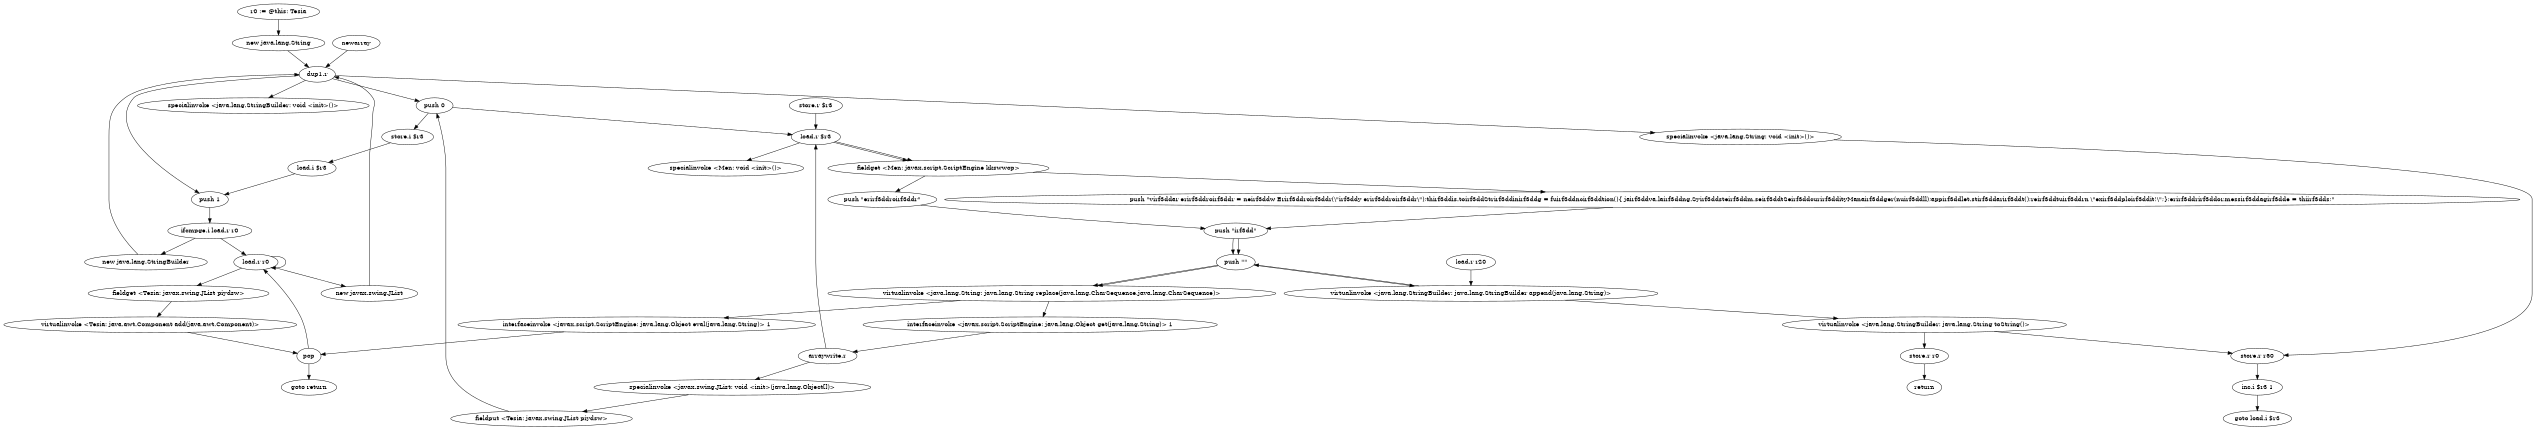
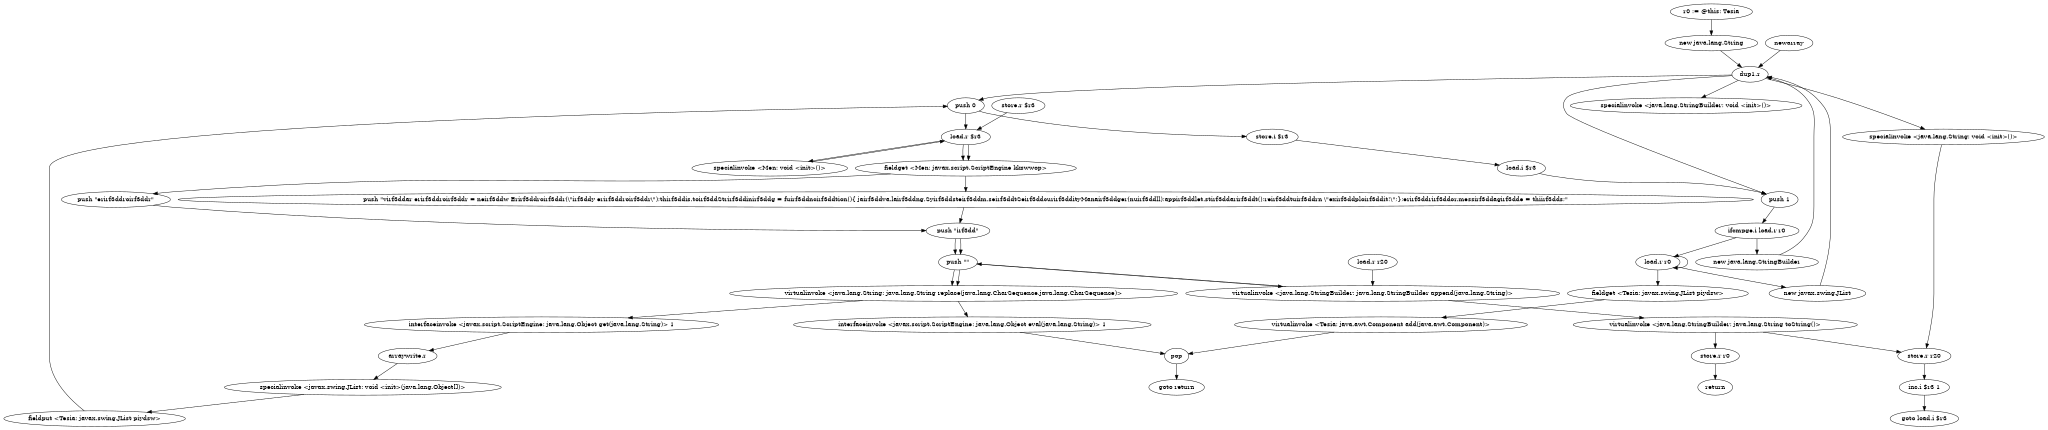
edge "arraywrite.r" -> "load.r $r3": now "specialinvoke <Men: void <init>()>" -> "load.r $r3"
edge "pop" -> "load.r r0": removed
node "store.r r50": label "store.r r50" -> "store.r r20"
